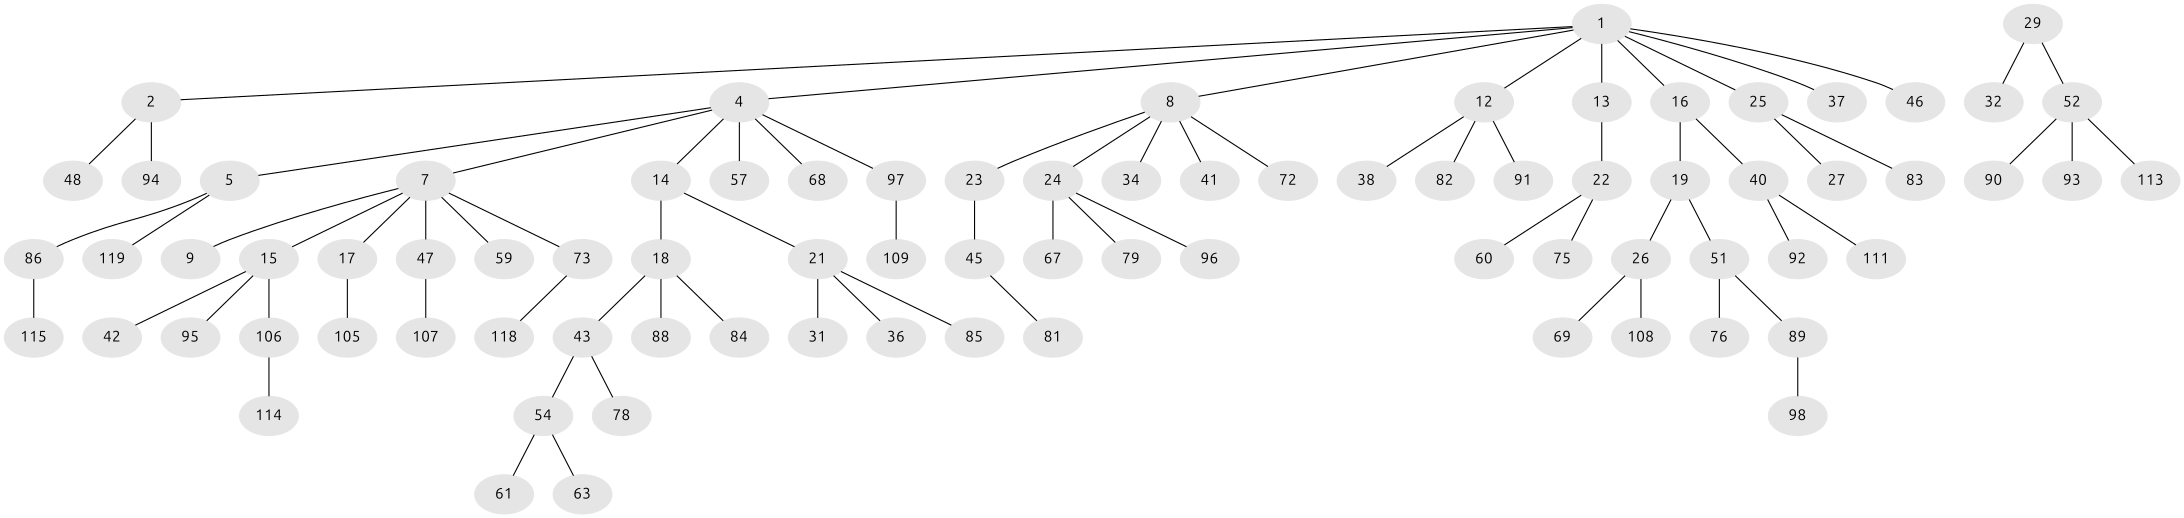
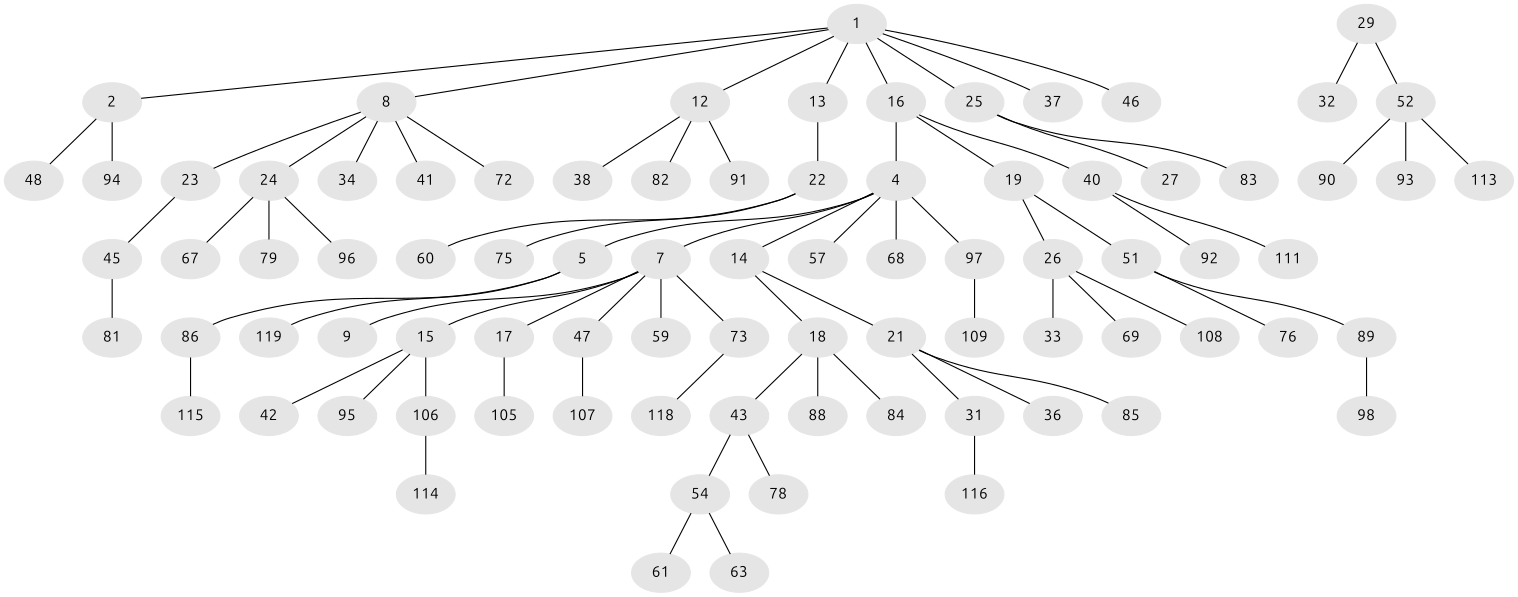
edge "1" -- "4": now "16" -- "4"
node "33": added
node "116": added
